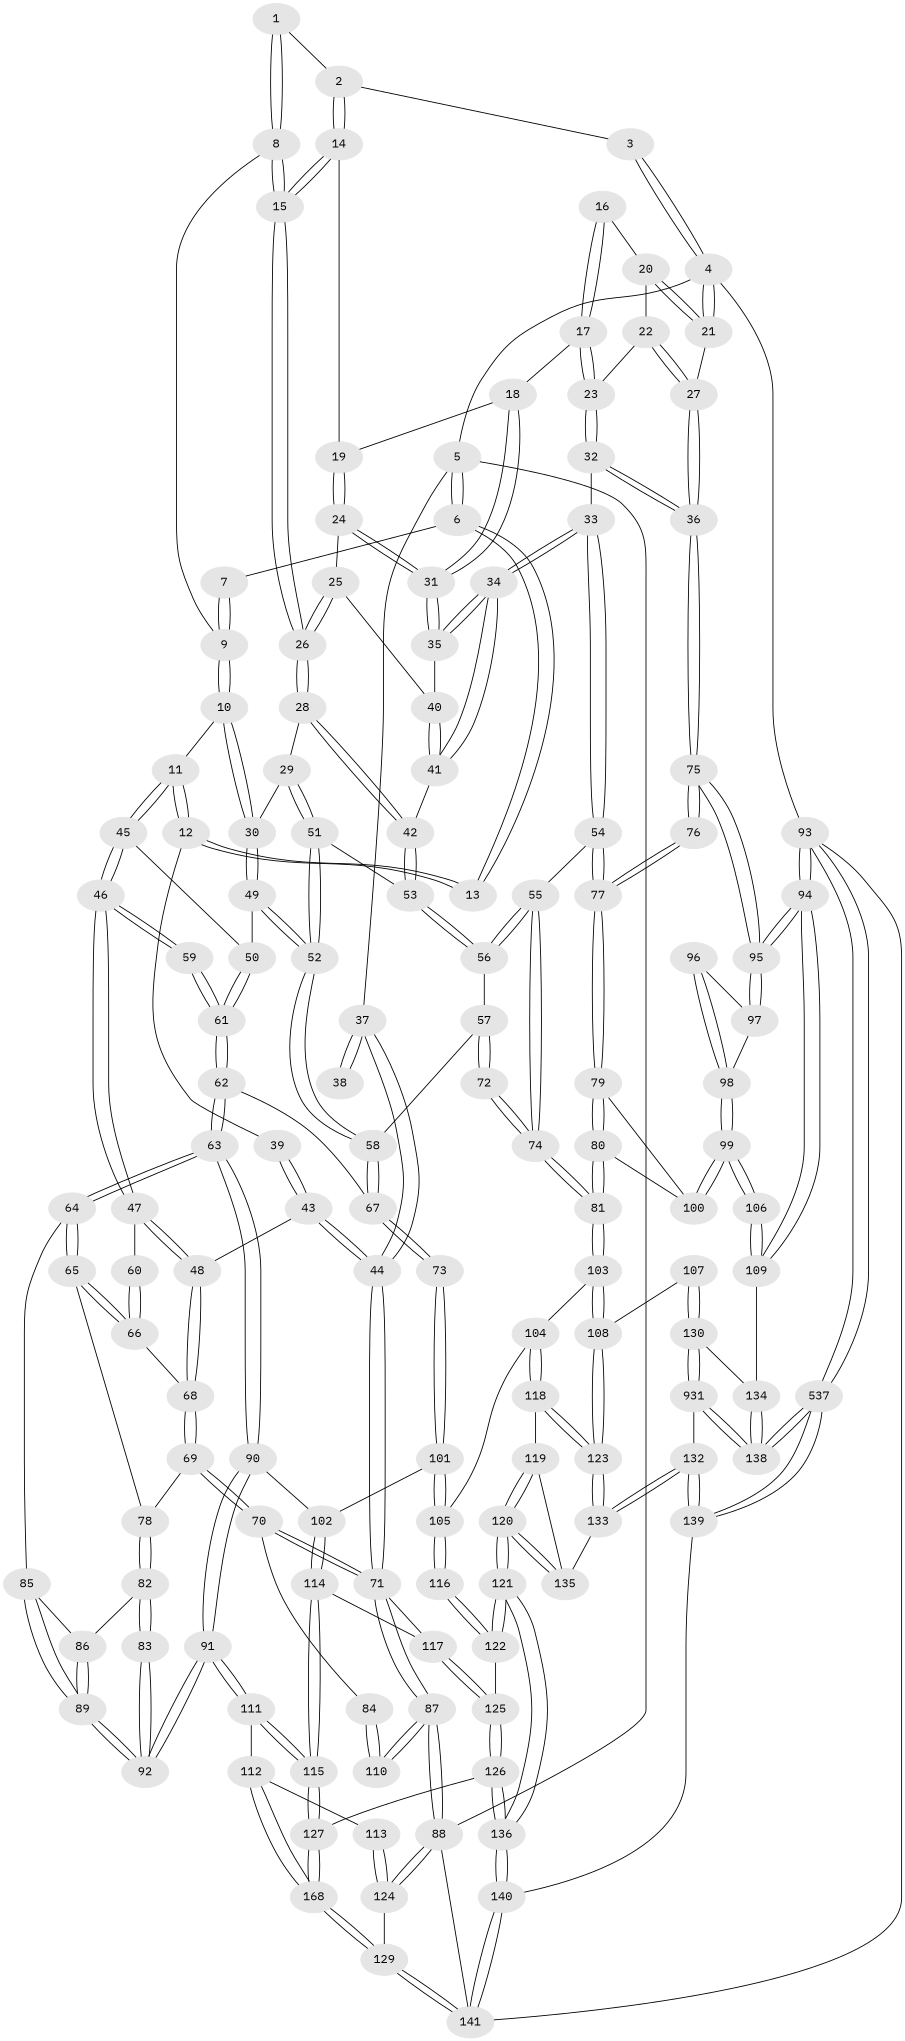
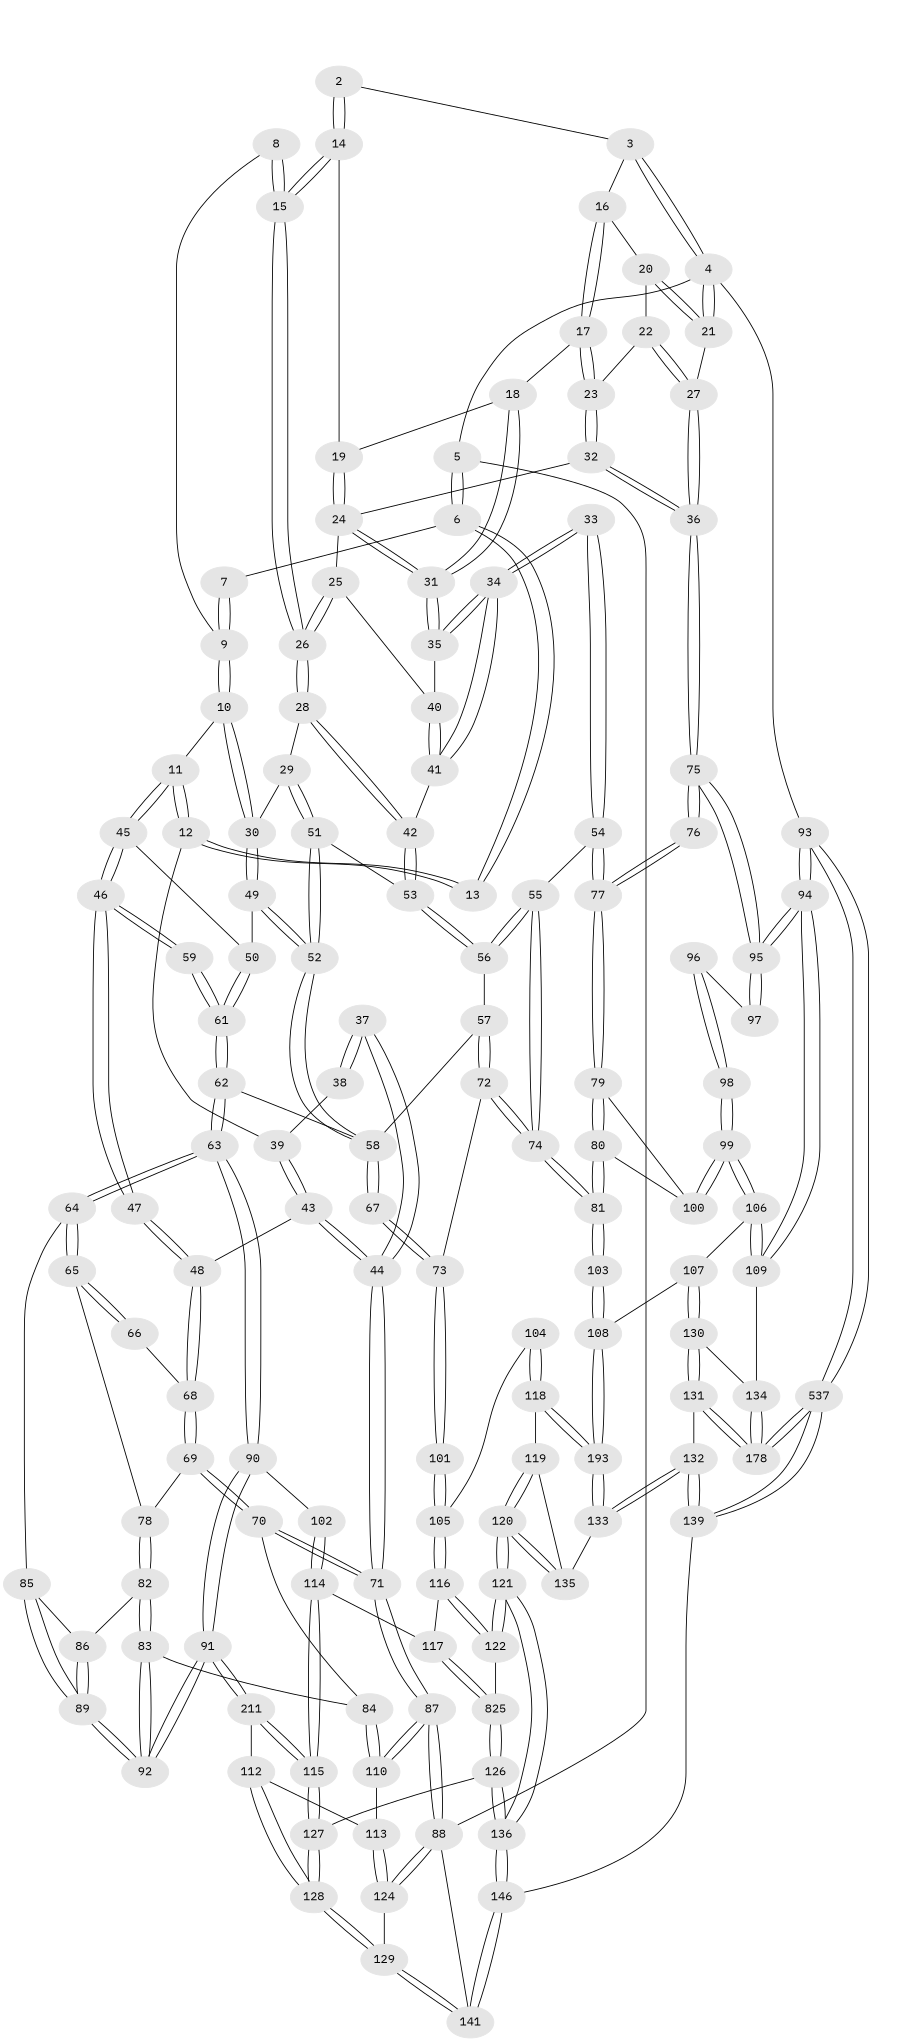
node "1": removed
edge "3" -- "16": added
edge "32" -- "33": now "32" -- "24"
edge "5" -- "37": removed
edge "97" -- "98": removed
edge "38" -- "39": added
edge "62" -- "67": now "62" -- "58"
edge "72" -- "73": added
edge "106" -- "107": added
node "60": removed
edge "103" -- "104": removed
node "931": label "931" -> "131"
node "123": label "123" -> "193"
node "138": label "138" -> "178"
edge "101" -- "102": removed
edge "93" -- "141": removed
edge "71" -- "117": now "116" -- "117"
edge "83" -- "84": added
node "111": label "111" -> "211"
node "125": label "125" -> "825"
edge "110" -- "113": added
node "168": label "168" -> "128"
node "140": label "140" -> "146"
